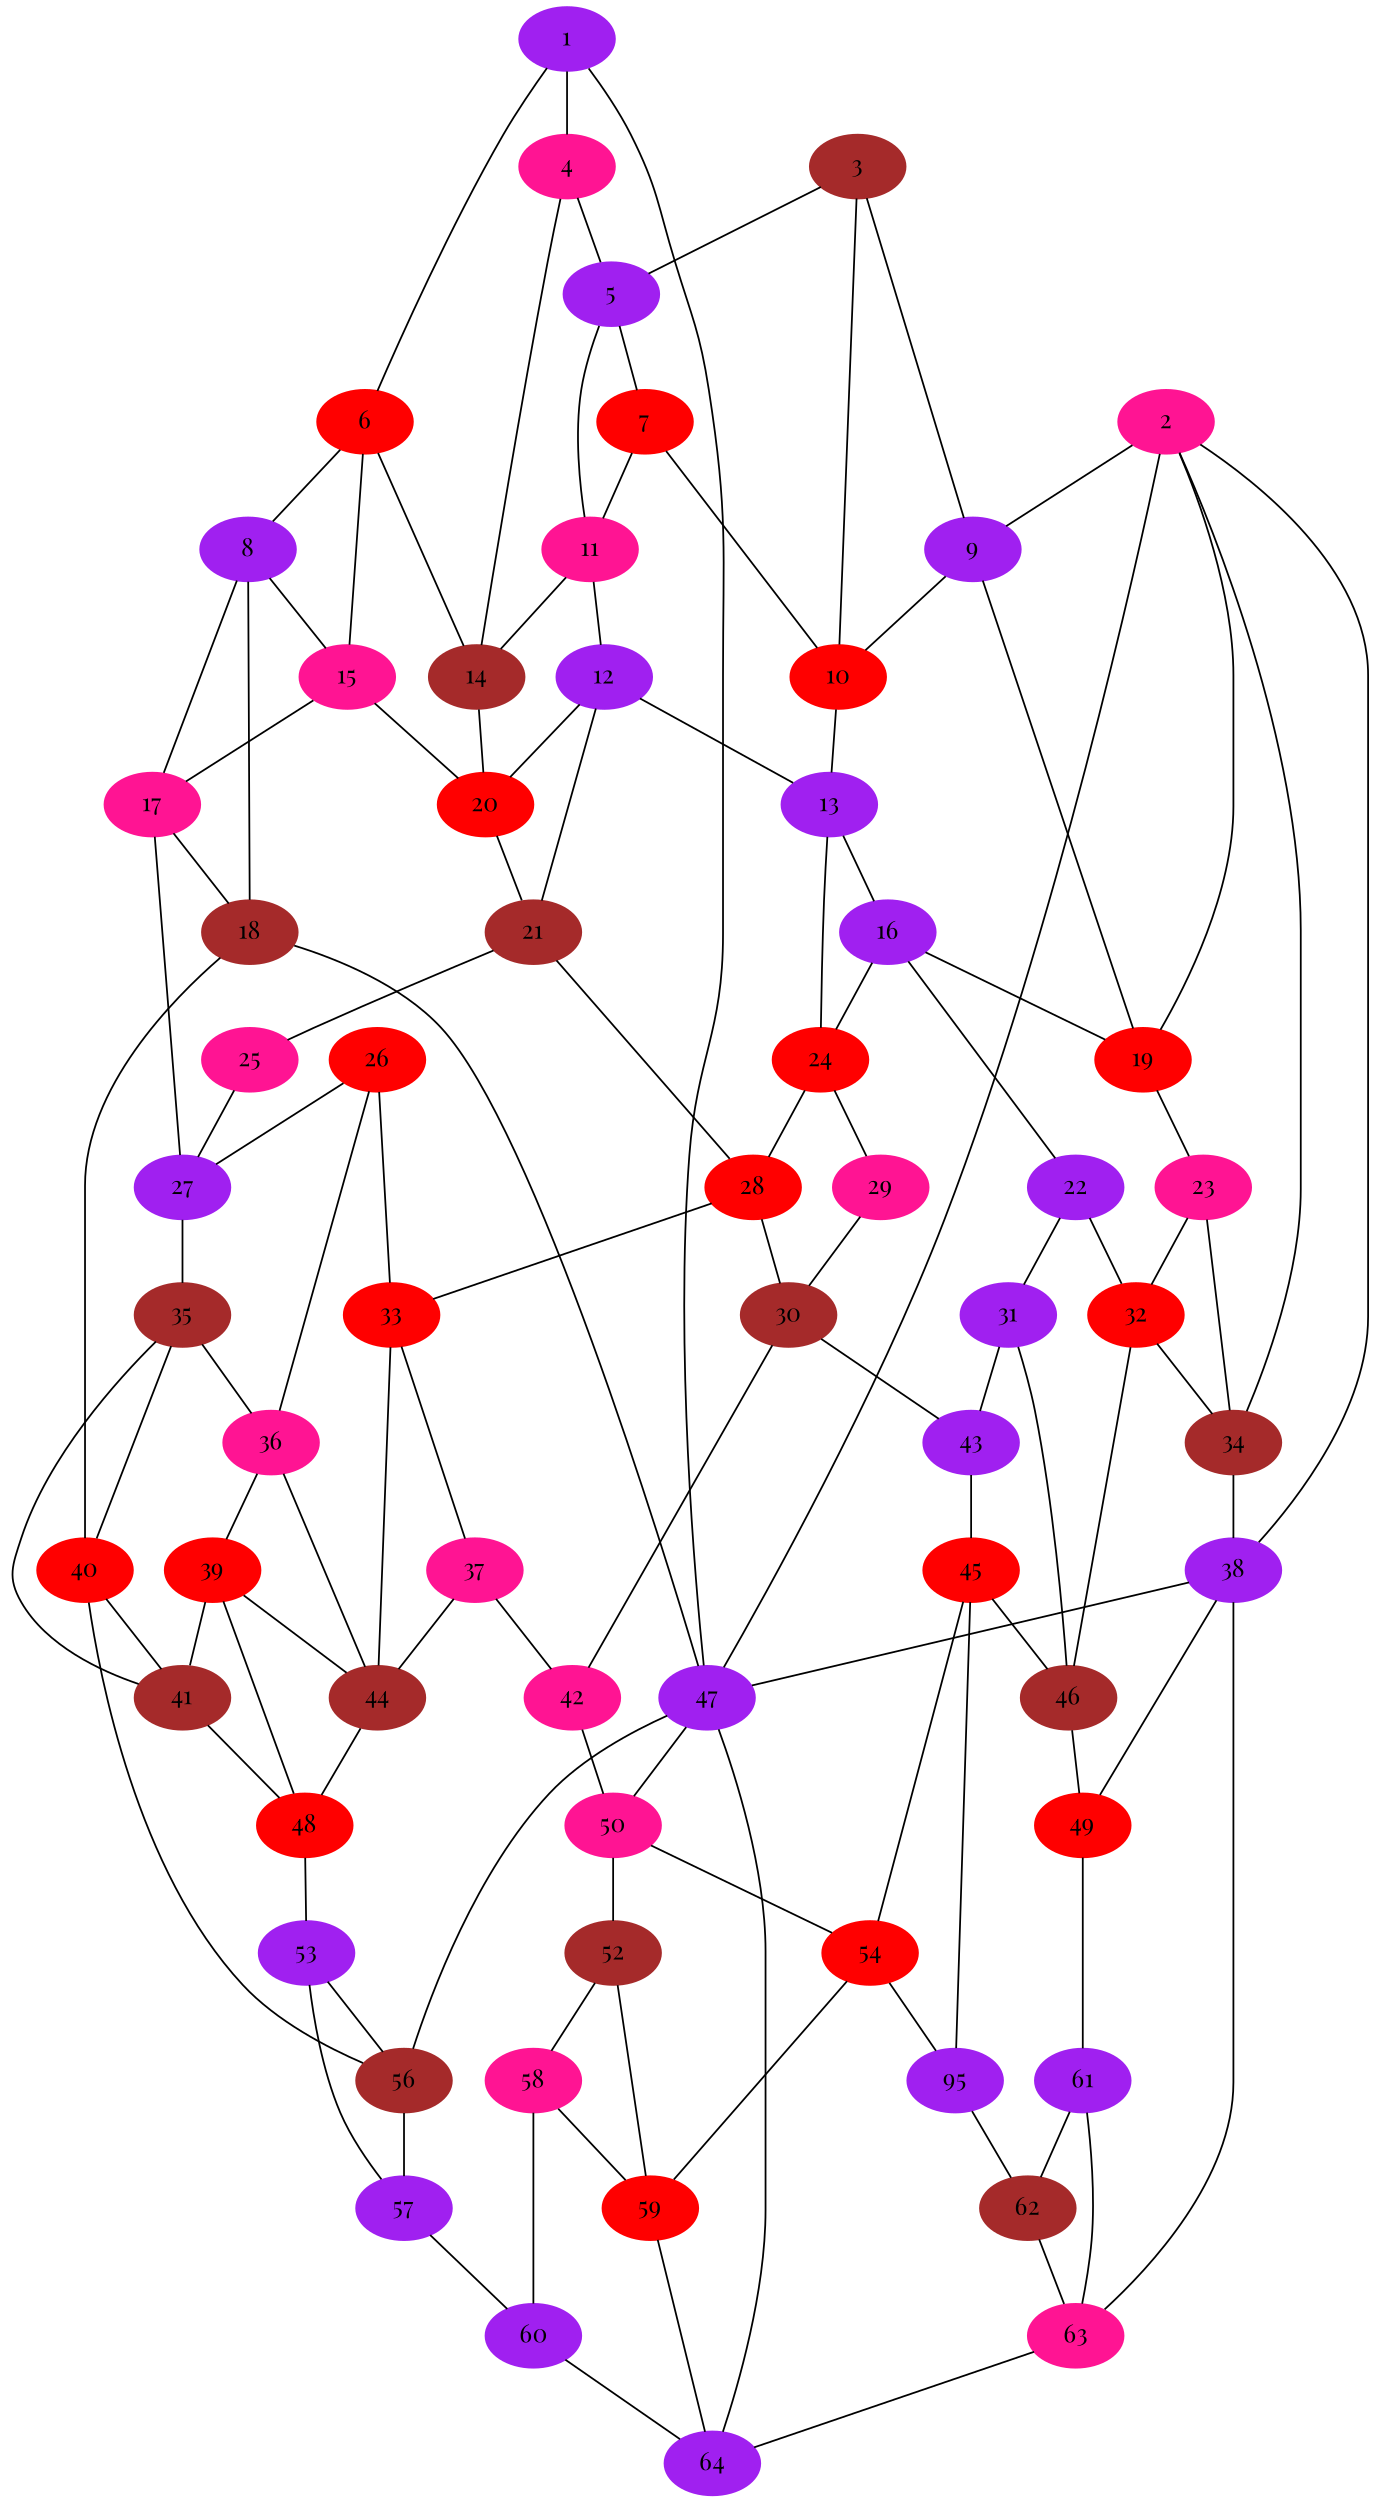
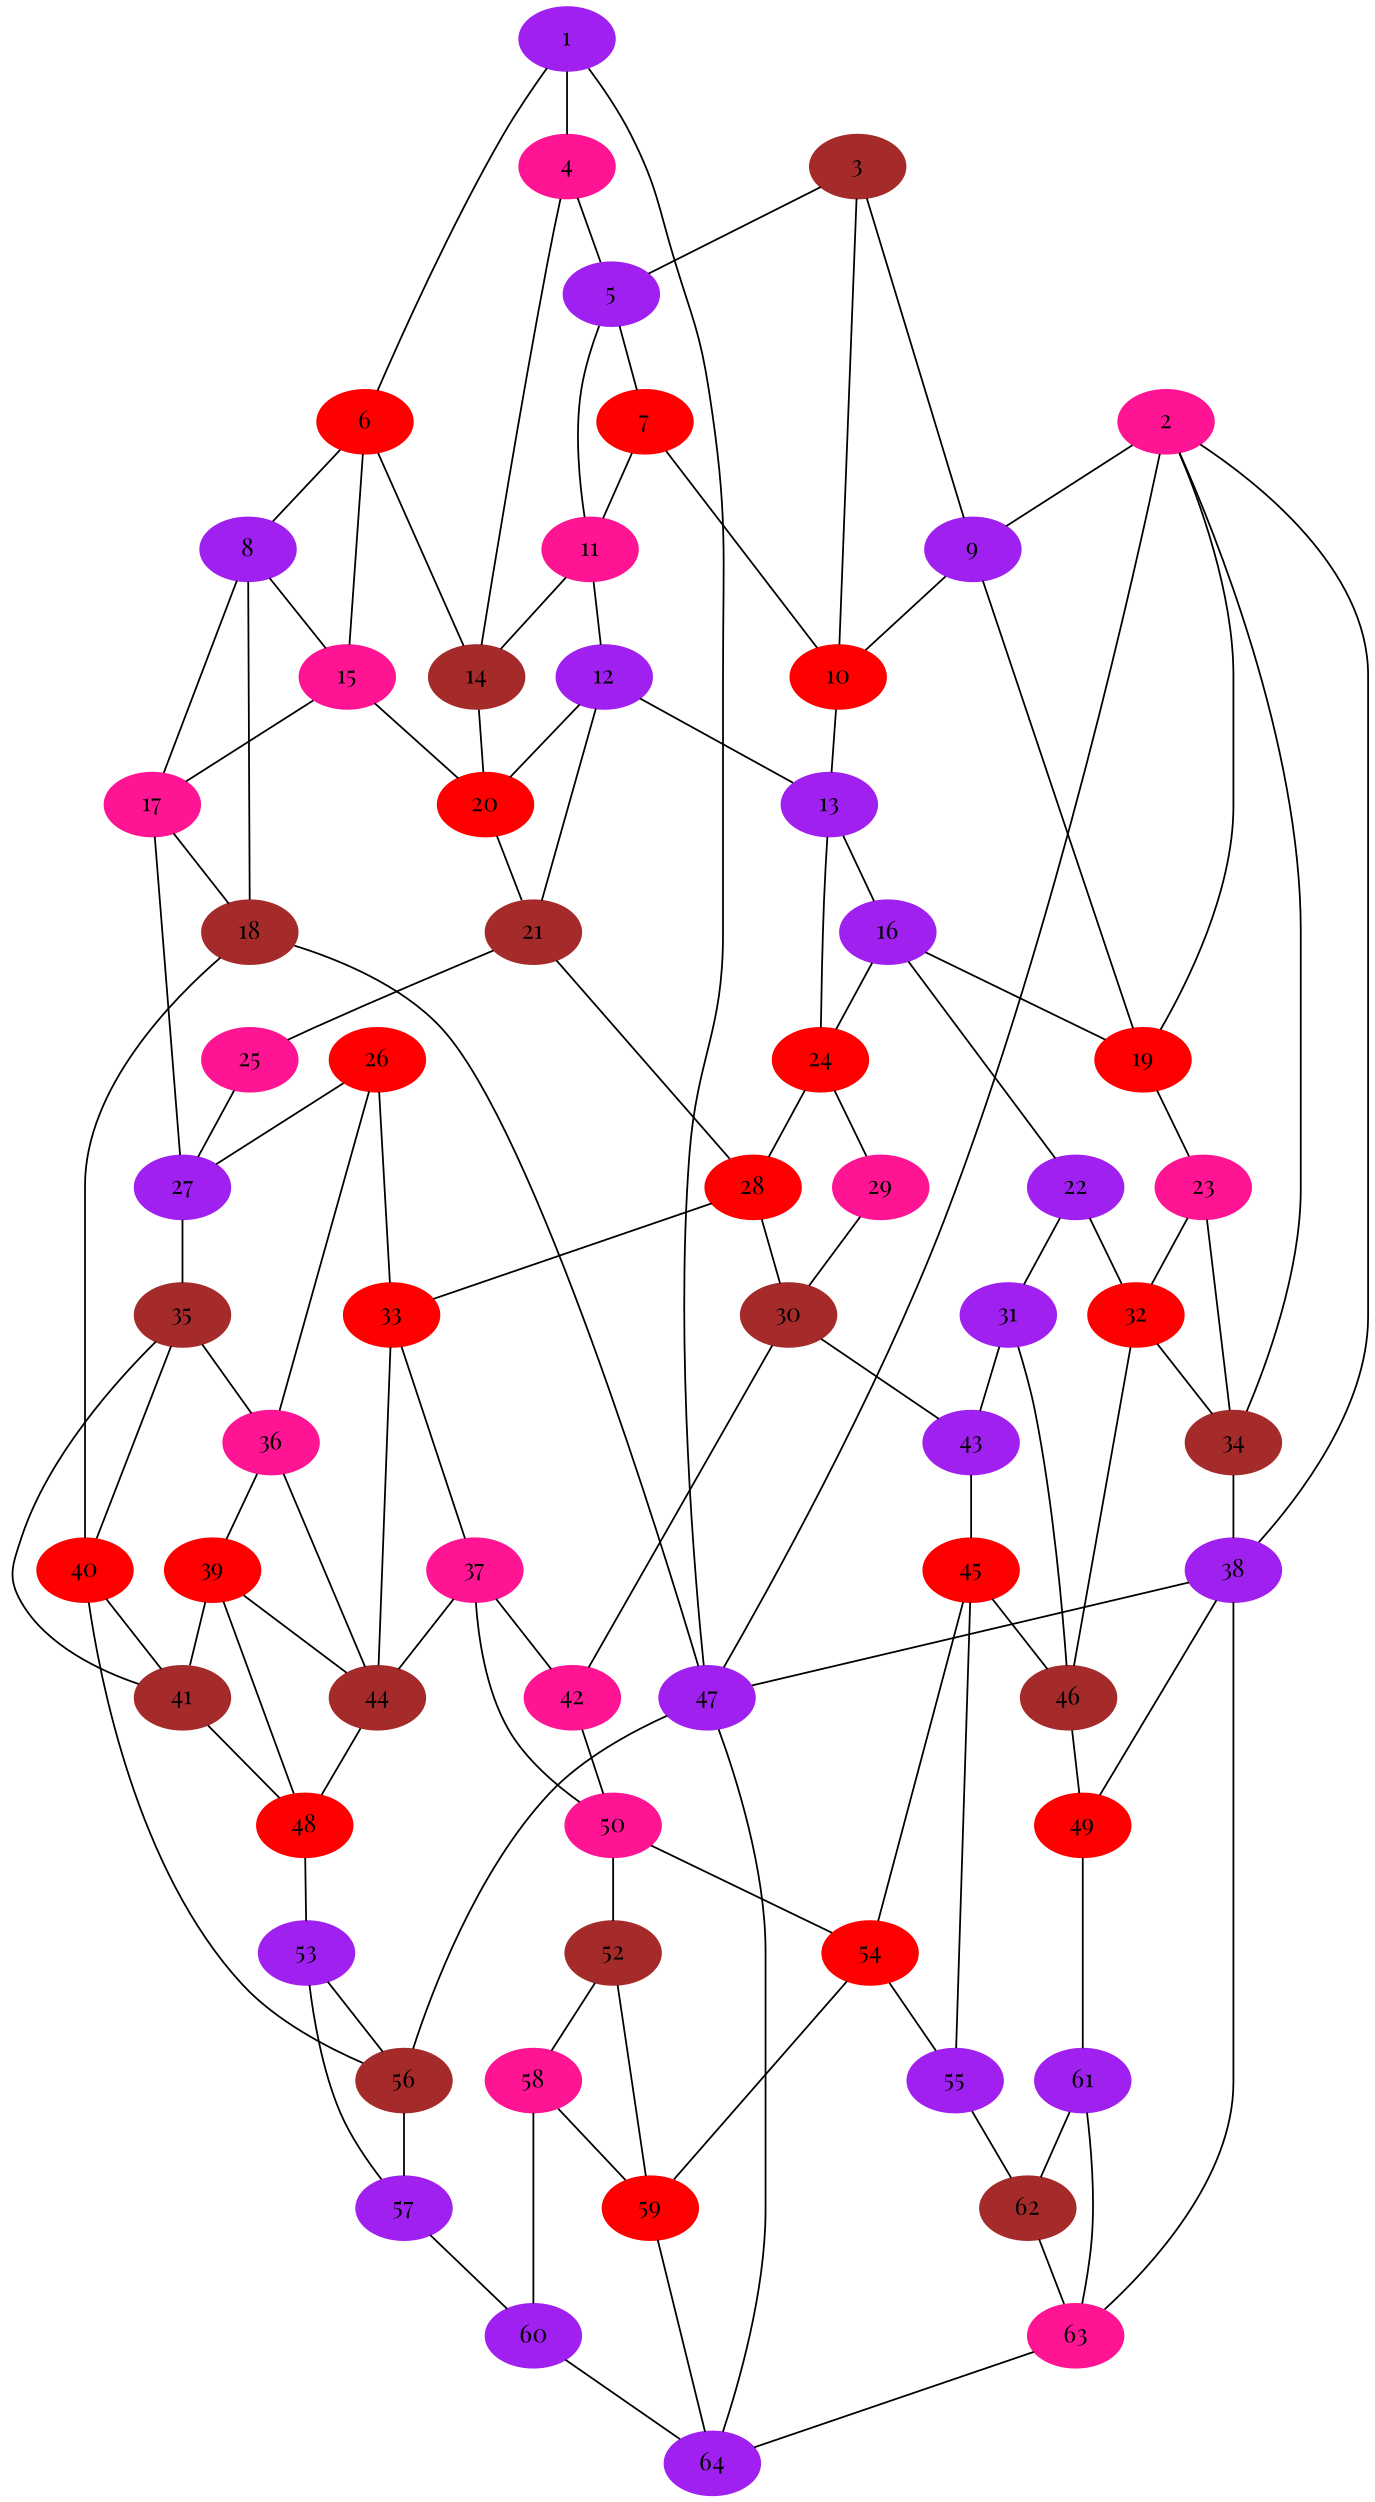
edge "47" -- "50": now "37" -- "50"
node "95": label "95" -> "55"
